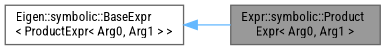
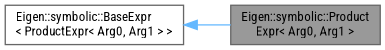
node "Expr::symbolic::Product Expr< Arg0, Arg1 >": label "Expr::symbolic::Product Expr< Arg0, Arg1 >" -> "Eigen::symbolic::Product Expr< Arg0, Arg1 >"
